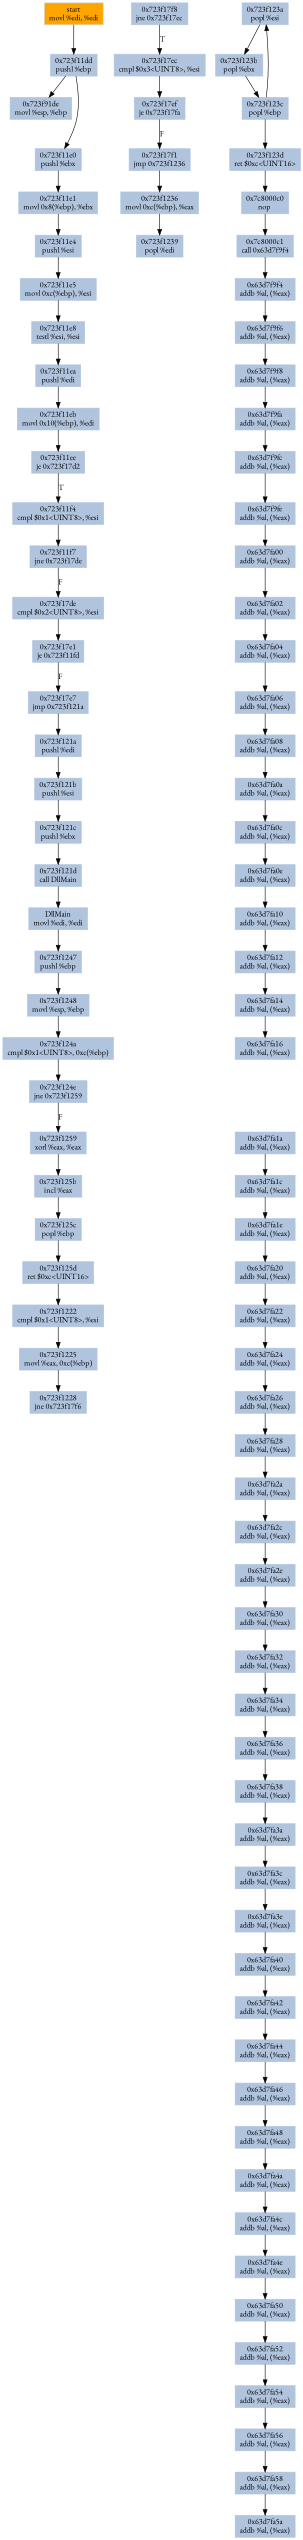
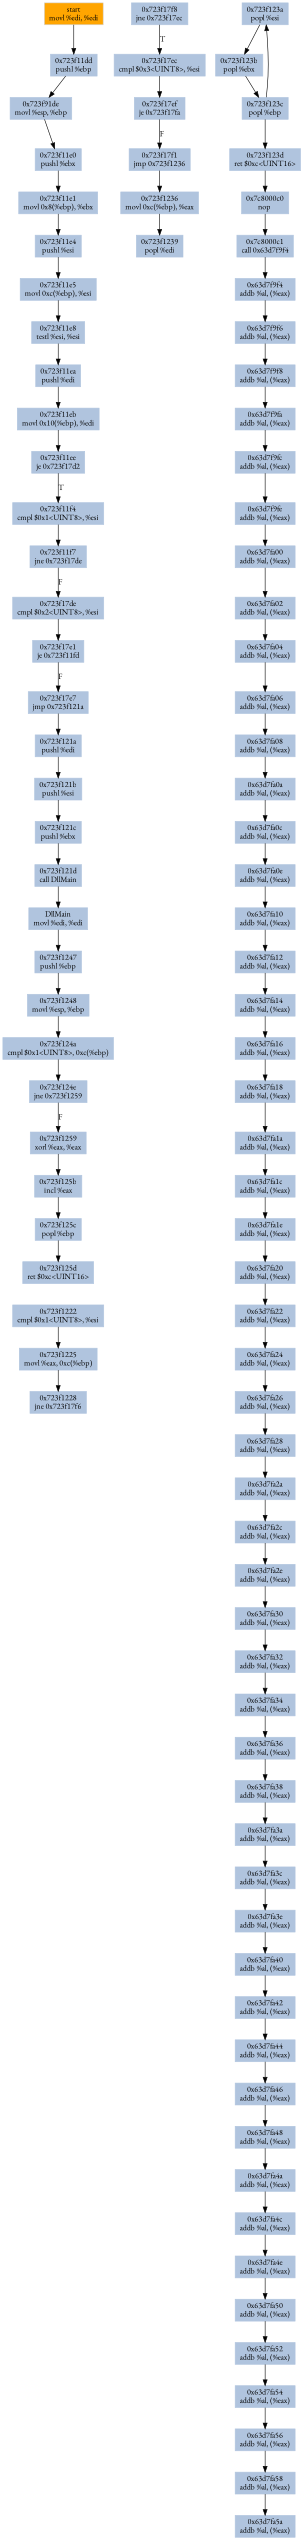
edge "0x723f11dd pushl %ebp" -> "0x723f11e0 pushl %ebx": now "0x723f91de movl %esp, %ebp" -> "0x723f11e0 pushl %ebx"
node "0x63d7fa18 addb %al, (%eax)": added
edge "0x723f125d ret $0xc<UINT16>" -> "0x723f1222 cmpl $0x1<UINT8>, %esi": removed
